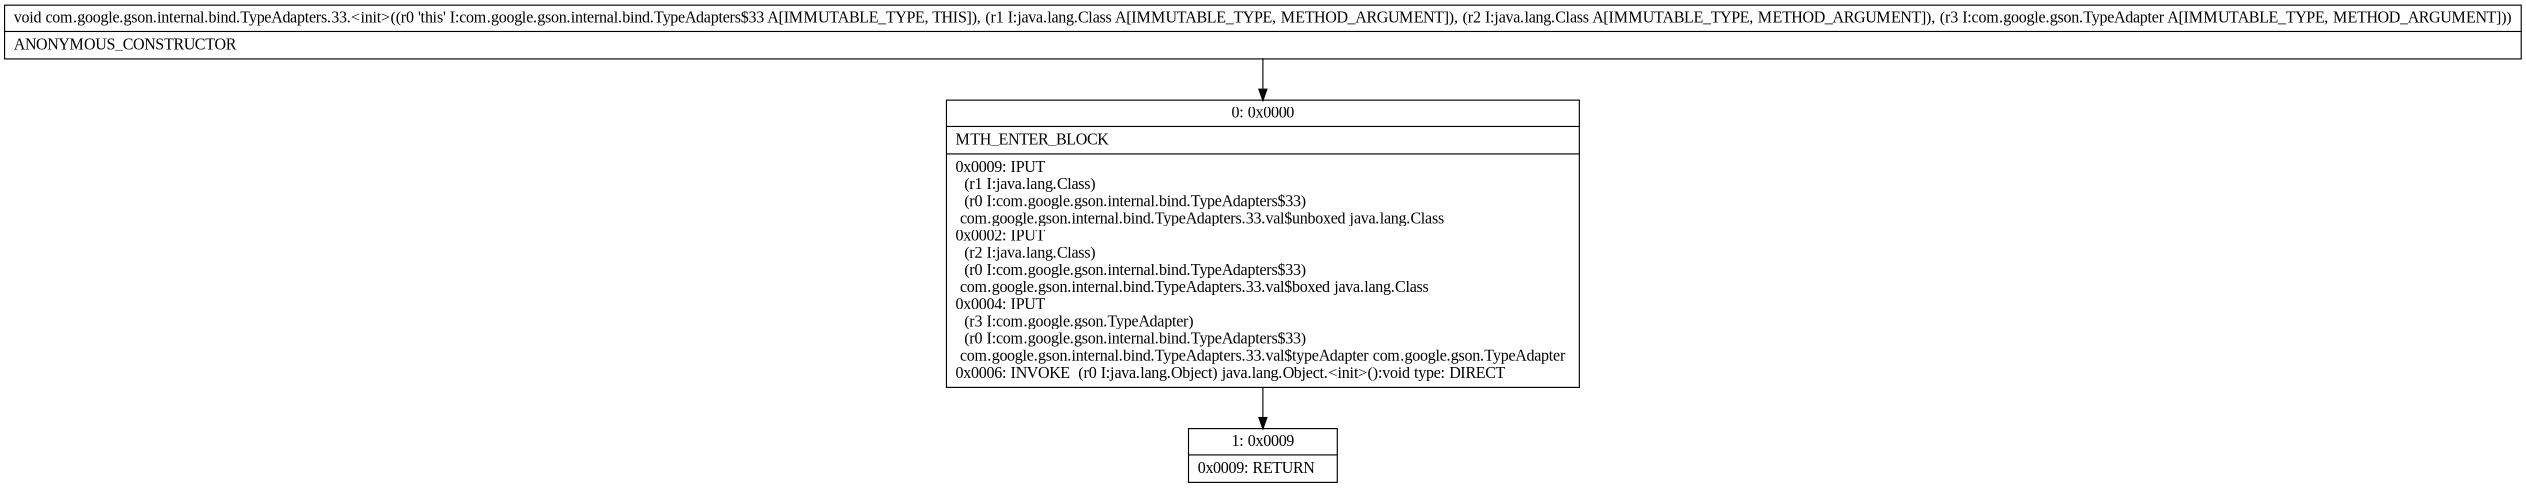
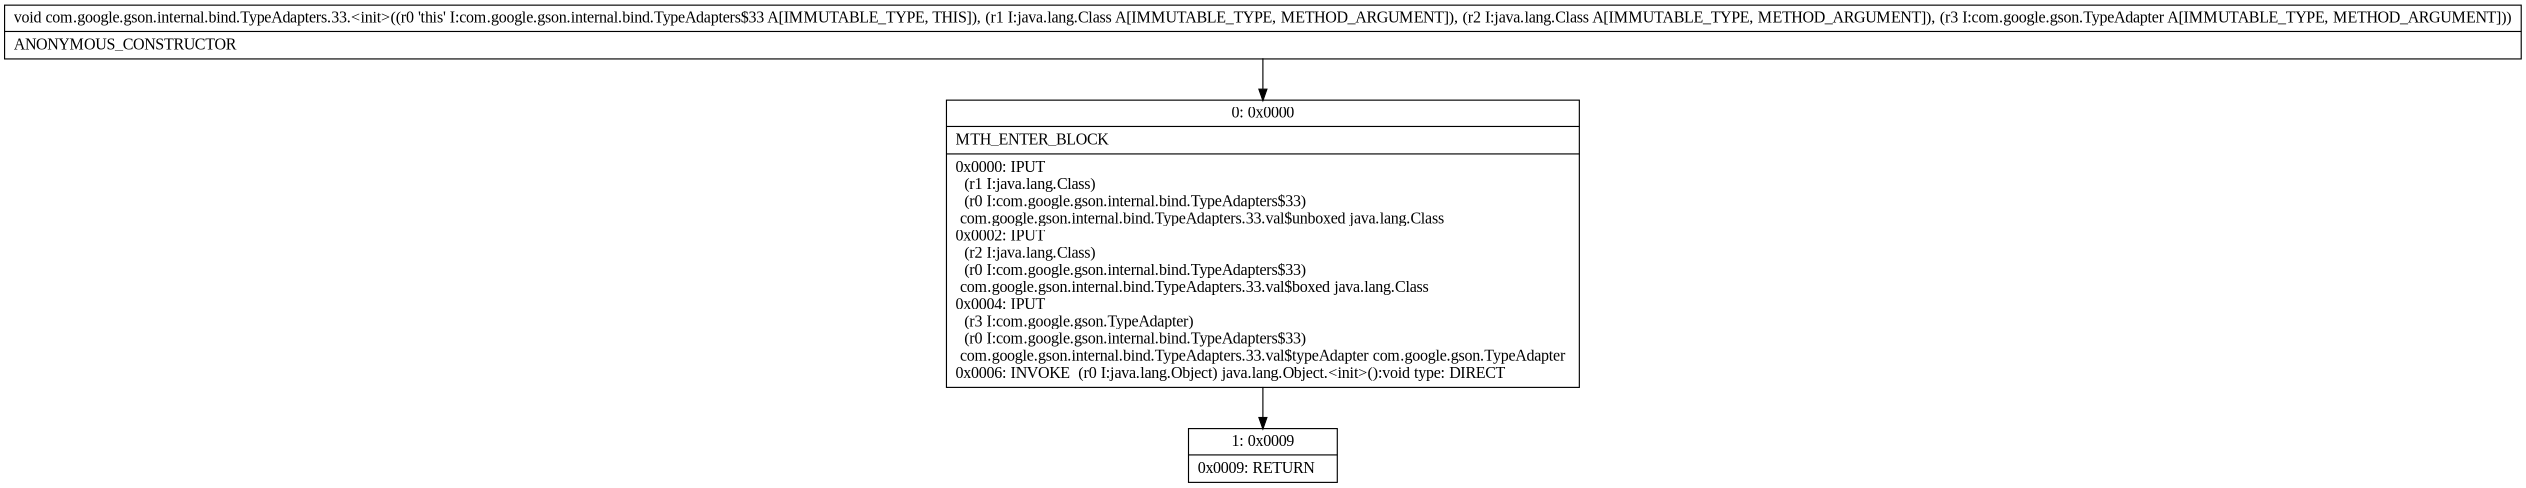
node "0: 0x0000": text "0x0009: IPUT" -> "0x0000: IPUT"
